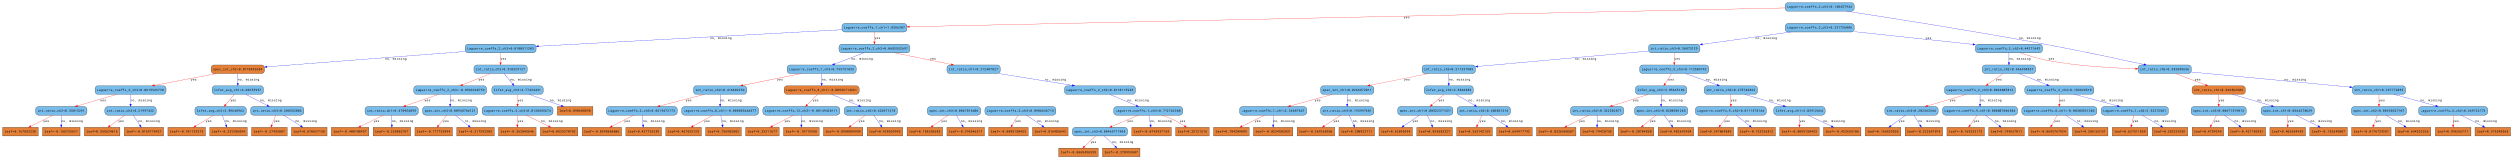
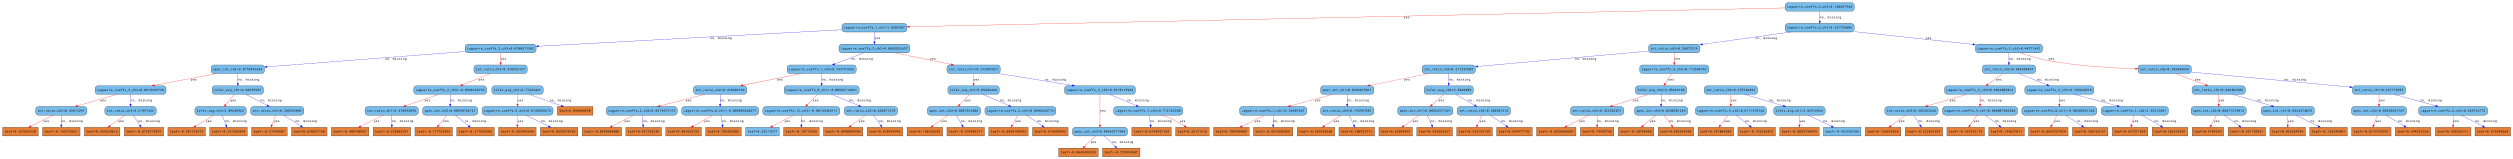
edge "Laguerre_coeffs_2_ch2<0.148457944" -> "int_ratio_ch2<0.382045656": now "Laguerre_coeffs_2_ch2<0.148457944" -> "Laguerre_coeffs_2_ch2<0.231726006"
edge "Laguerre_coeffs_1_ch1<1.0356307" -> "Laguerre_coeffs_2_ch2<0.0683552697": color #ff0000 -> #0000ff
node "spec_int_ch2<0.0178492684": fillcolor #e48038 -> #78bceb
edge "int_ratio_ch2<0.510329127" -> "lifet_avg_ch3<4.77424431": removed, label "no, missing"
edge "Laguerre_coeffs_5_ch3<0.112509742" -> "int_ratio_ch3<0.275746822": removed, label "no, missing"
node "Laguerre_coeffs_8_ch1<-0.00536714261": fillcolor #e48038 -> #78bceb
node "lifet_avg_ch3<5.09984446": added
node "int_ratio_ch1<0.366562903": fillcolor #e48038 -> #78bceb
edge "Laguerre_coeffs_2_ch3<0.0866085812" -> "Laguerre_coeffs_9_ch1<0.000887606584": color #0000ff -> #ff0000
edge "int_ratio_ch2<0.322582871" -> "leaf=0.74428755": color #0000ff -> #ff0000
edge "spec_int_ch3<0.0280501265" -> "leaf=0.482693434": color #0000ff -> #ff0000
edge "Laguerre_coeffs_2_ch2<0.0138565674" -> "leaf=0.0535370782": color #ff0000 -> #0000ff
edge "Laguerre_coeffs_1_ch3<0.712742388" -> "spec_int_ch3<0.00465711905": now "Laguerre_coeffs_2_ch3<0.0118115945" -> "spec_int_ch3<0.00465711905"
edge "spec_int_ch1<0.00522371521" -> "leaf=0.62695694": color #0000ff -> #ff0000
edge "int_ratio_ch3<0.202362344" -> "leaf=0.166529536": color #0000ff -> #ff0000
node "leaf=0.33311677": fillcolor #e48038 -> #78bceb
node "leaf=-0.422655106": fillcolor #e48038 -> #78bceb
